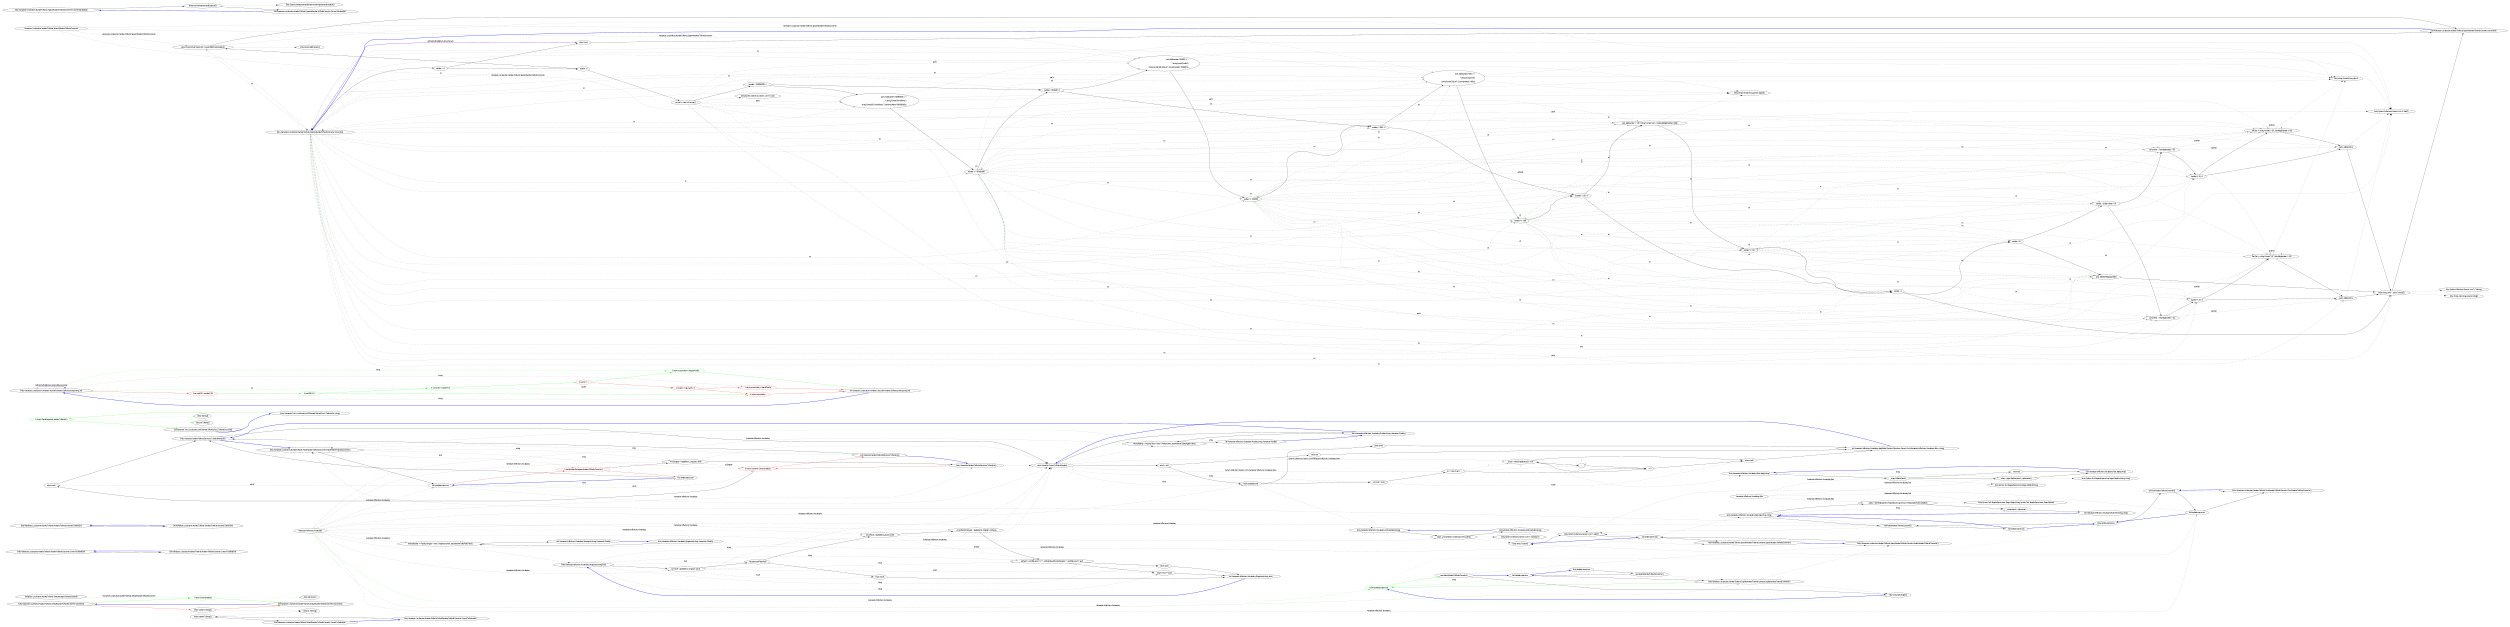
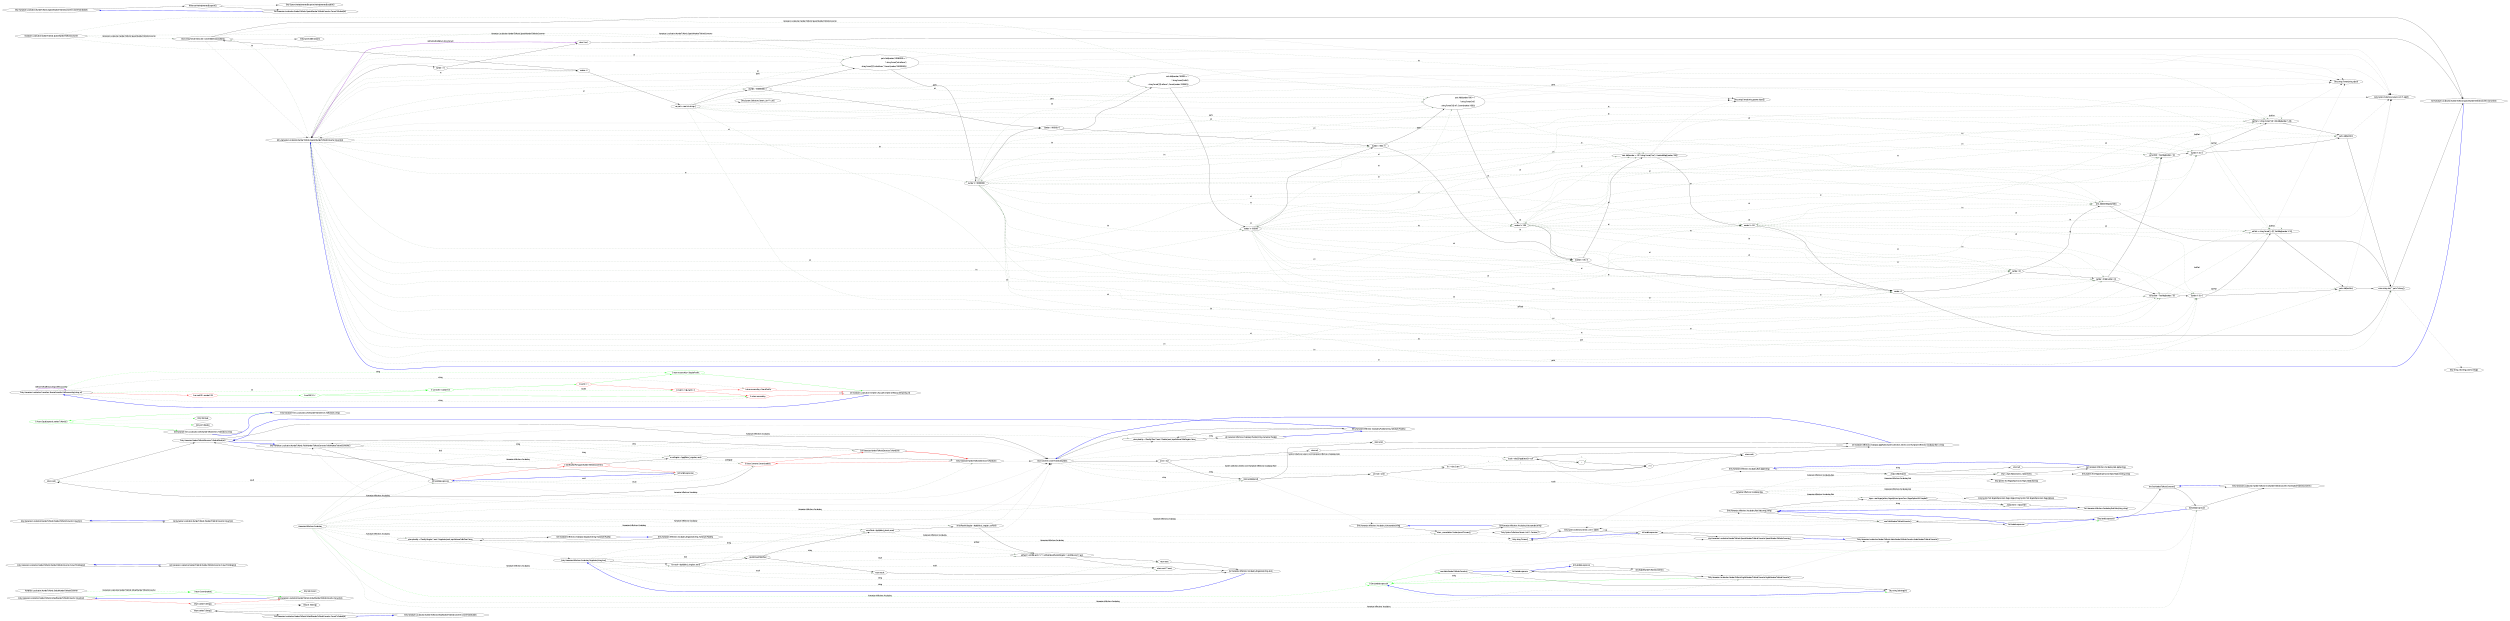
node "Entry System.Collections.Generic.List<T>.ToArray()": removed
edge "Exit Humanizer.NumberToWordsExtension.ToWords(int)" -> "Entry Humanizer.NumberToWordsExtension.ToWords(int)": color blue -> red
